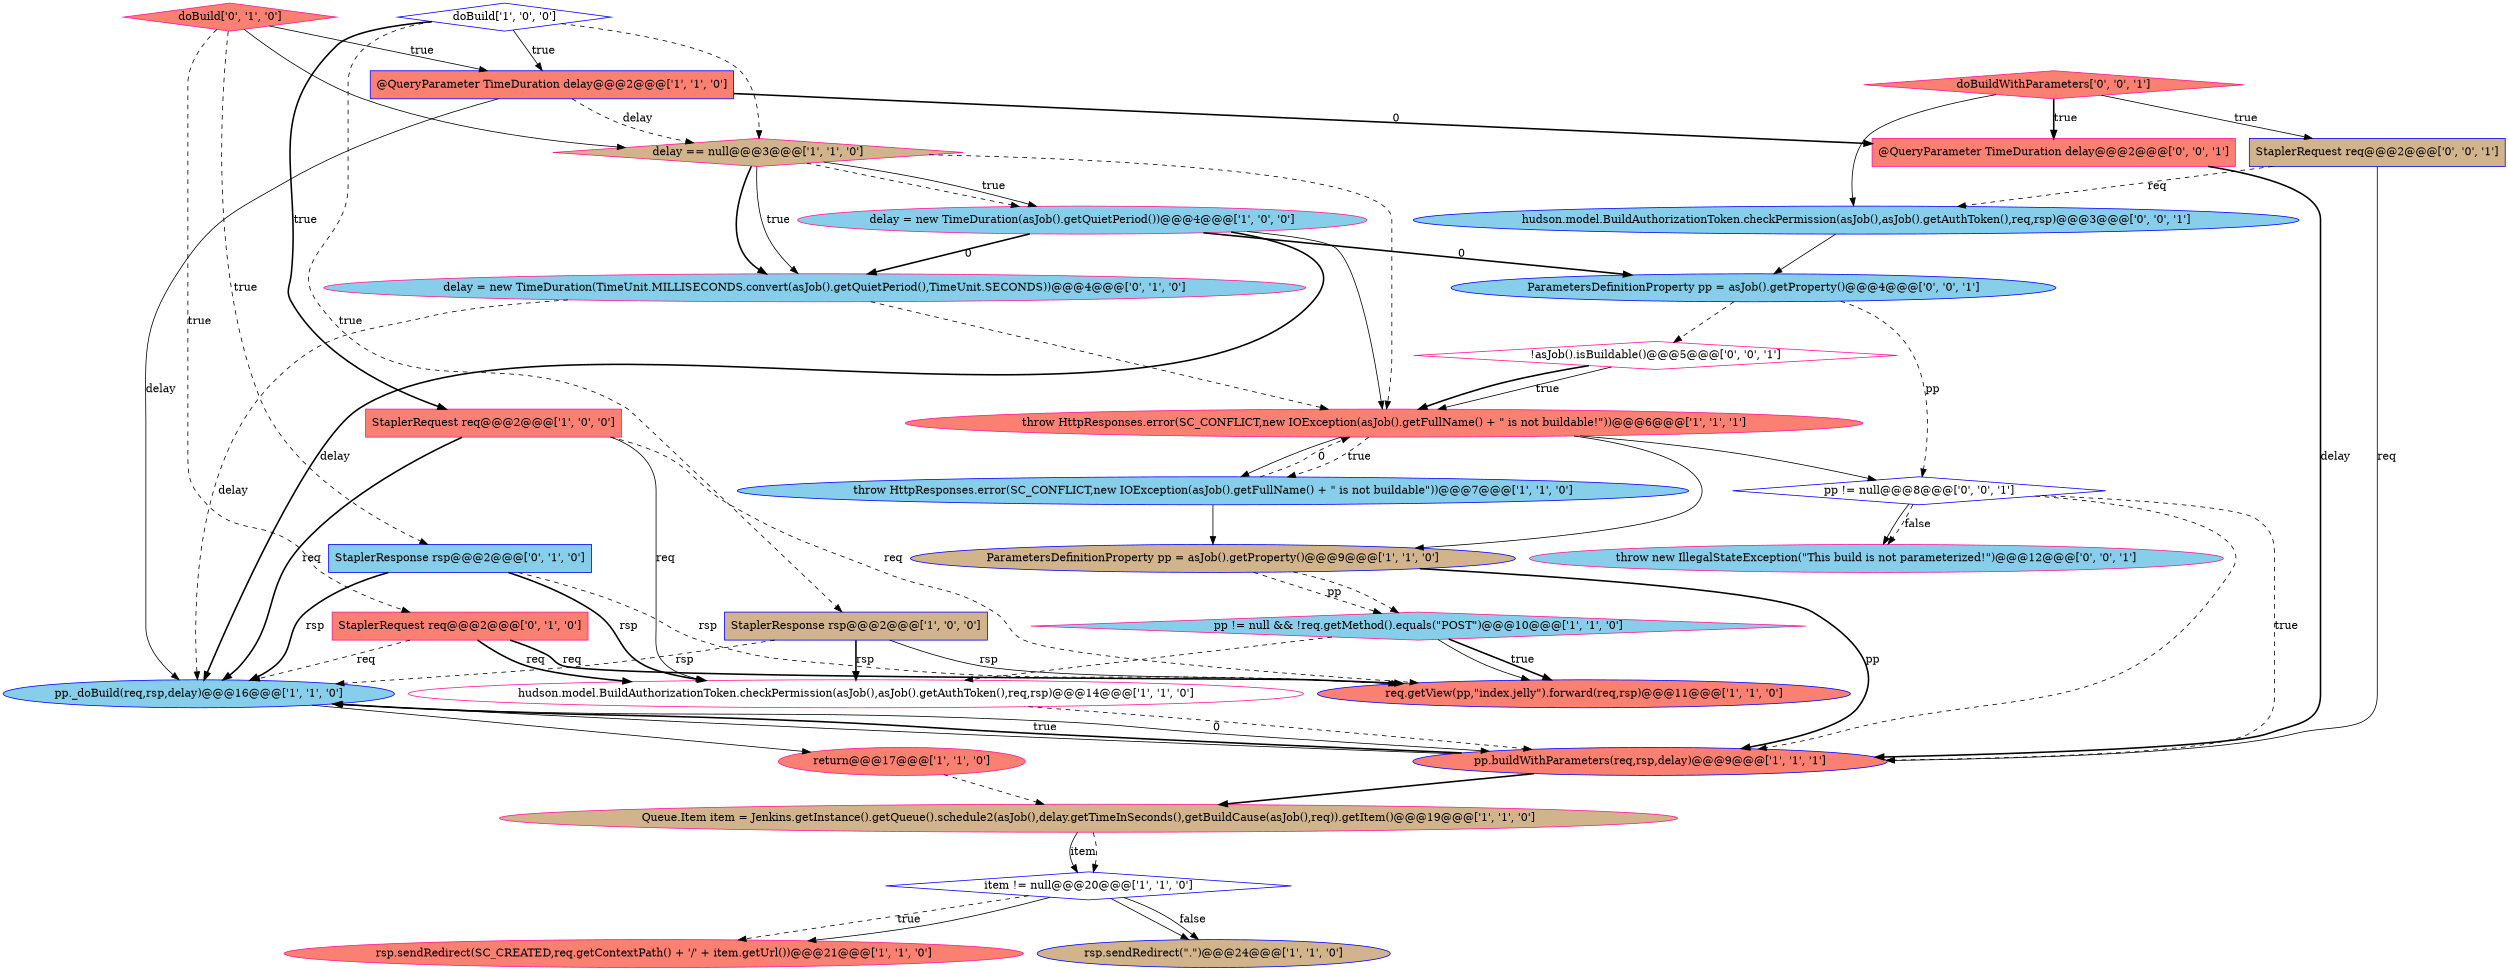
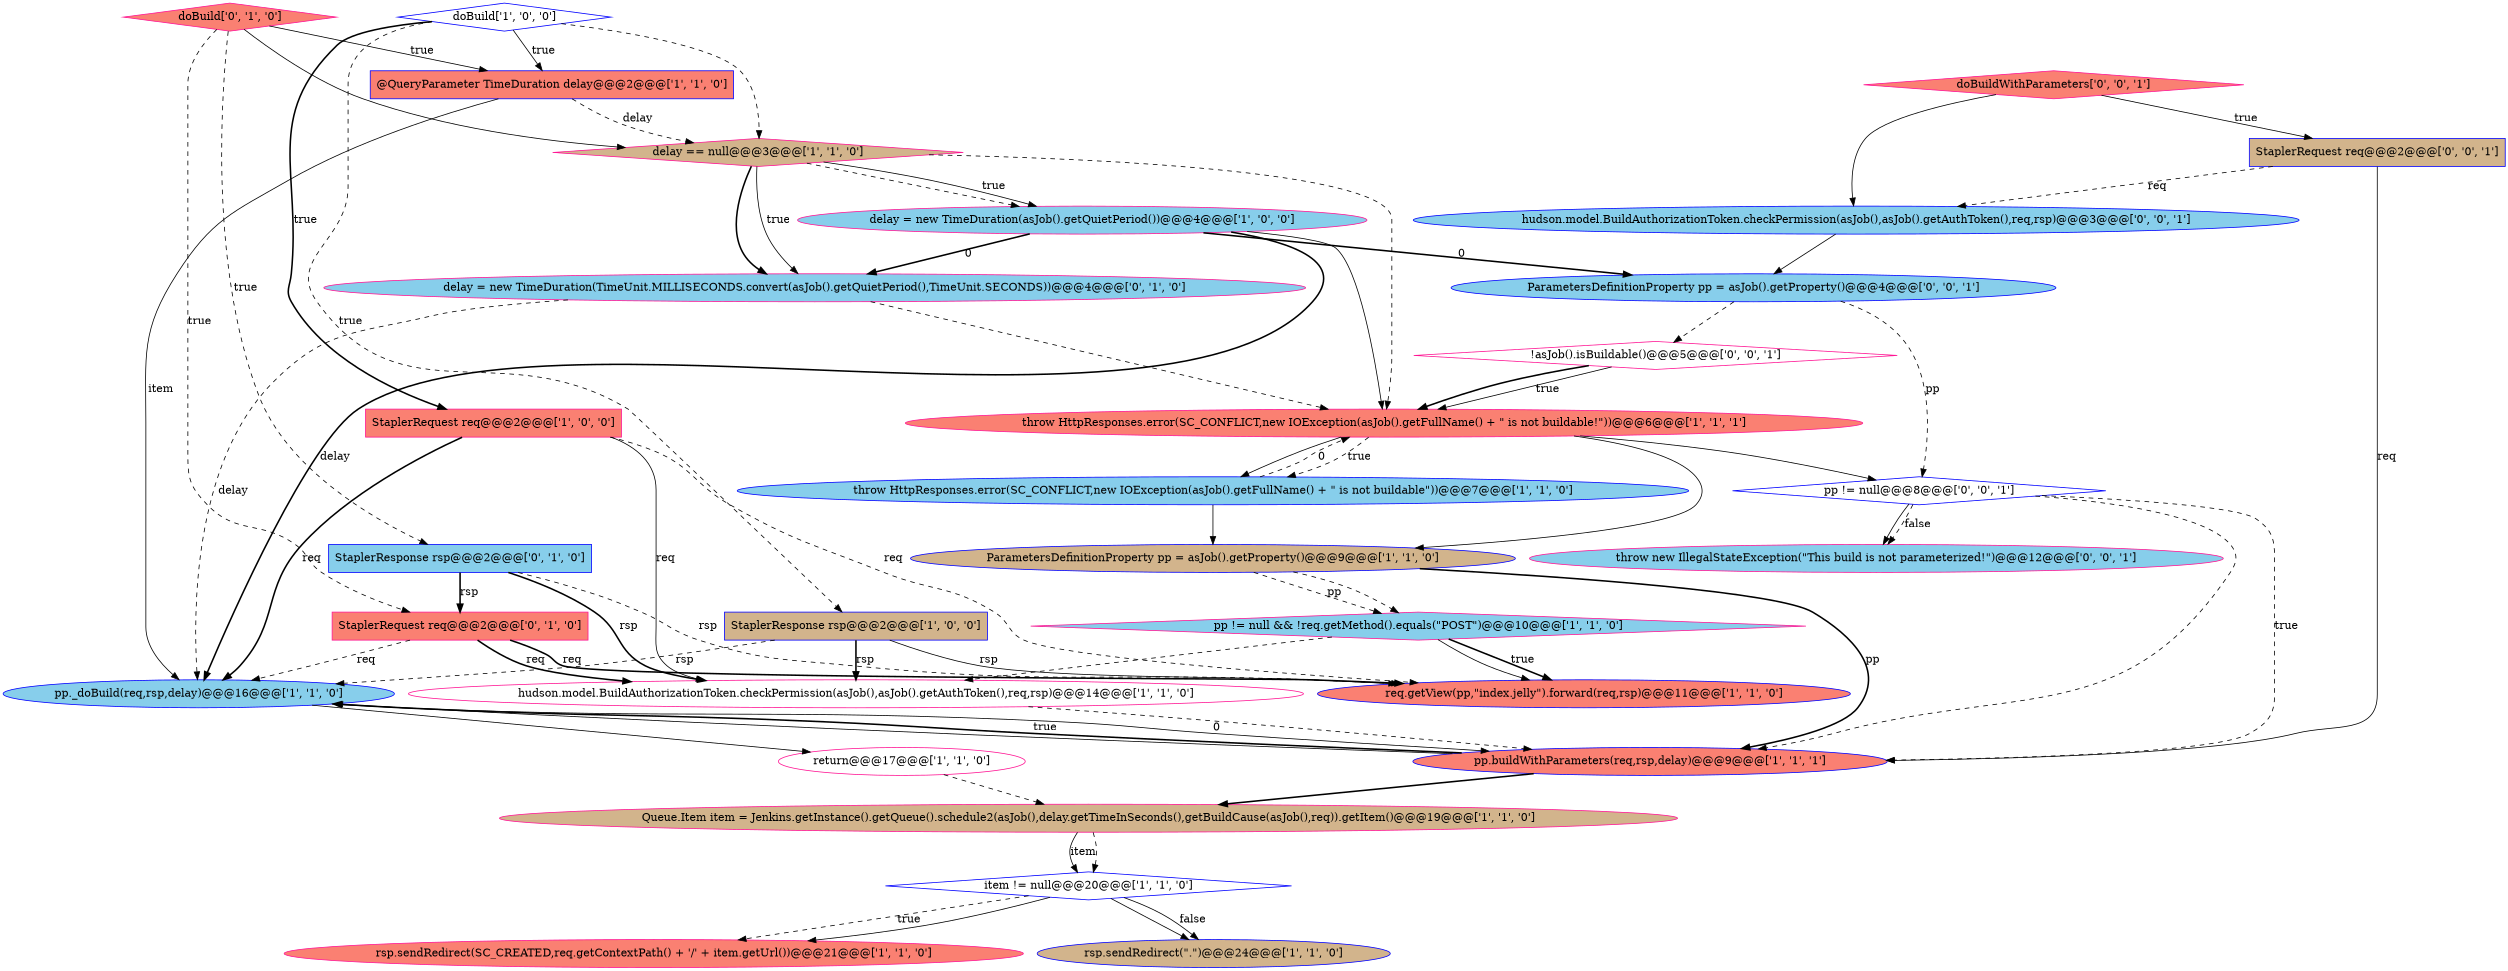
node "@QueryParameter TimeDuration delay@@@2@@@['0', '0', '1']": removed
edge "@QueryParameter TimeDuration delay@@@2@@@['1', '1', '0']" -> "pp._doBuild(req,rsp,delay)@@@16@@@['1', '1', '0']": label "delay" -> "item"
edge "StaplerResponse rsp@@@2@@@['0', '1', '0']" -> "pp._doBuild(req,rsp,delay)@@@16@@@['1', '1', '0']": now "StaplerResponse rsp@@@2@@@['0', '1', '0']" -> "StaplerRequest req@@@2@@@['0', '1', '0']"
node "return@@@17@@@['1', '1', '0']": fillcolor salmon -> white
